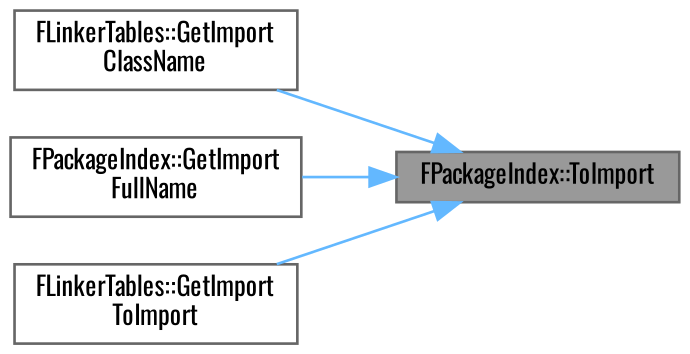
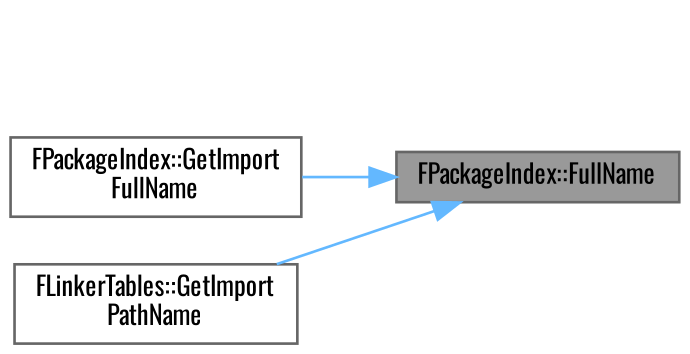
node "FLinkerTables::GetImport ClassName": removed
node "FPackageIndex::ToImport": label "FPackageIndex::ToImport" -> "FPackageIndex::FullName"
node "FLinkerTables::GetImport ToImport": label "FLinkerTables::GetImport ToImport" -> "FLinkerTables::GetImport PathName"
